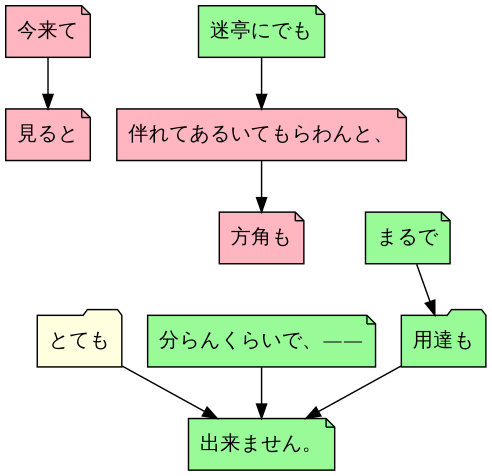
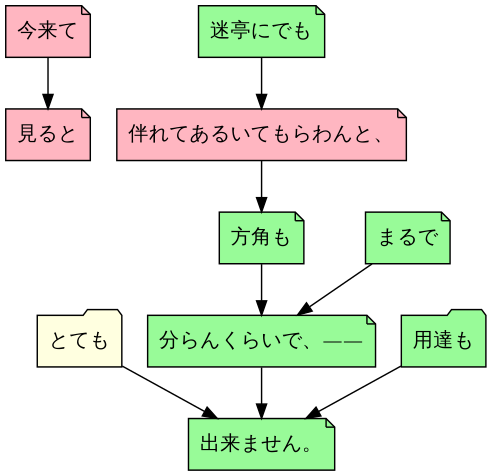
node "方角も": fillcolor lightpink -> palegreen
edge "方角も" -> "分らんくらいで、——": added
edge "まるで" -> "用達も": now "まるで" -> "分らんくらいで、——"
